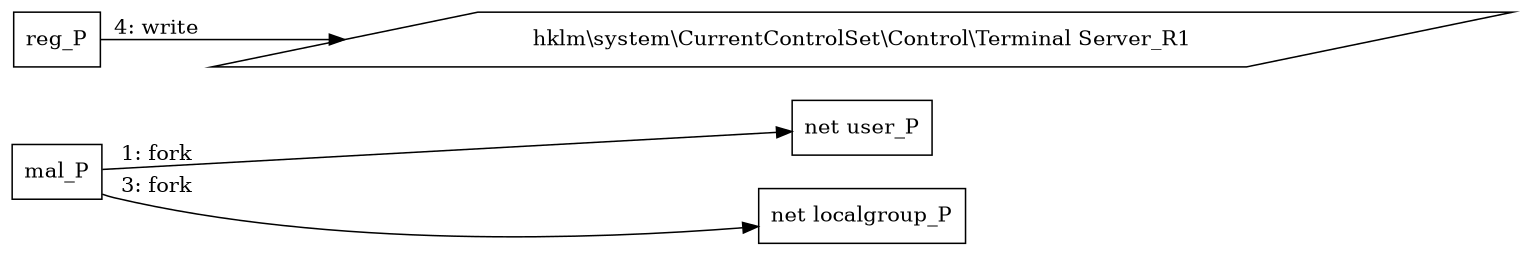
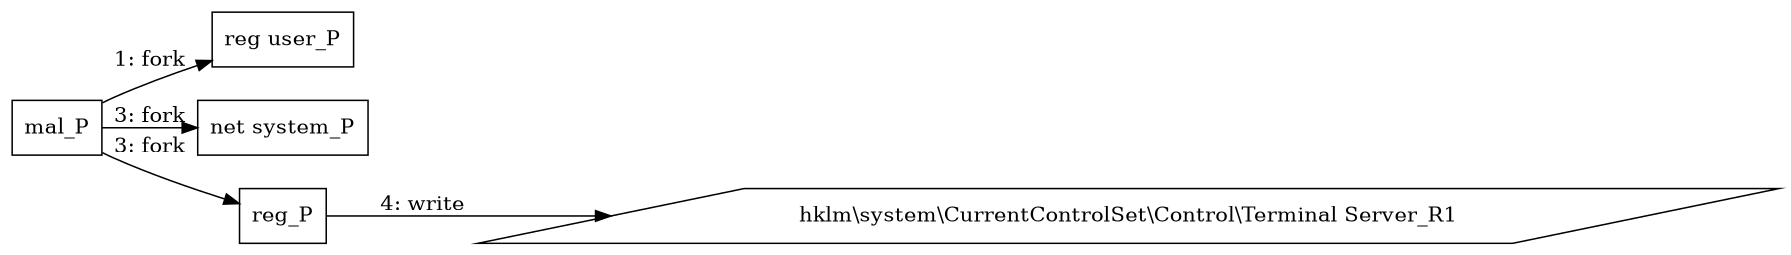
node "net user_P": label "net user_P" -> "reg user_P"
edge "mal_P" -> "reg_P": added, label "3: fork"
node "net localgroup_P": label "net localgroup_P" -> "net system_P"
